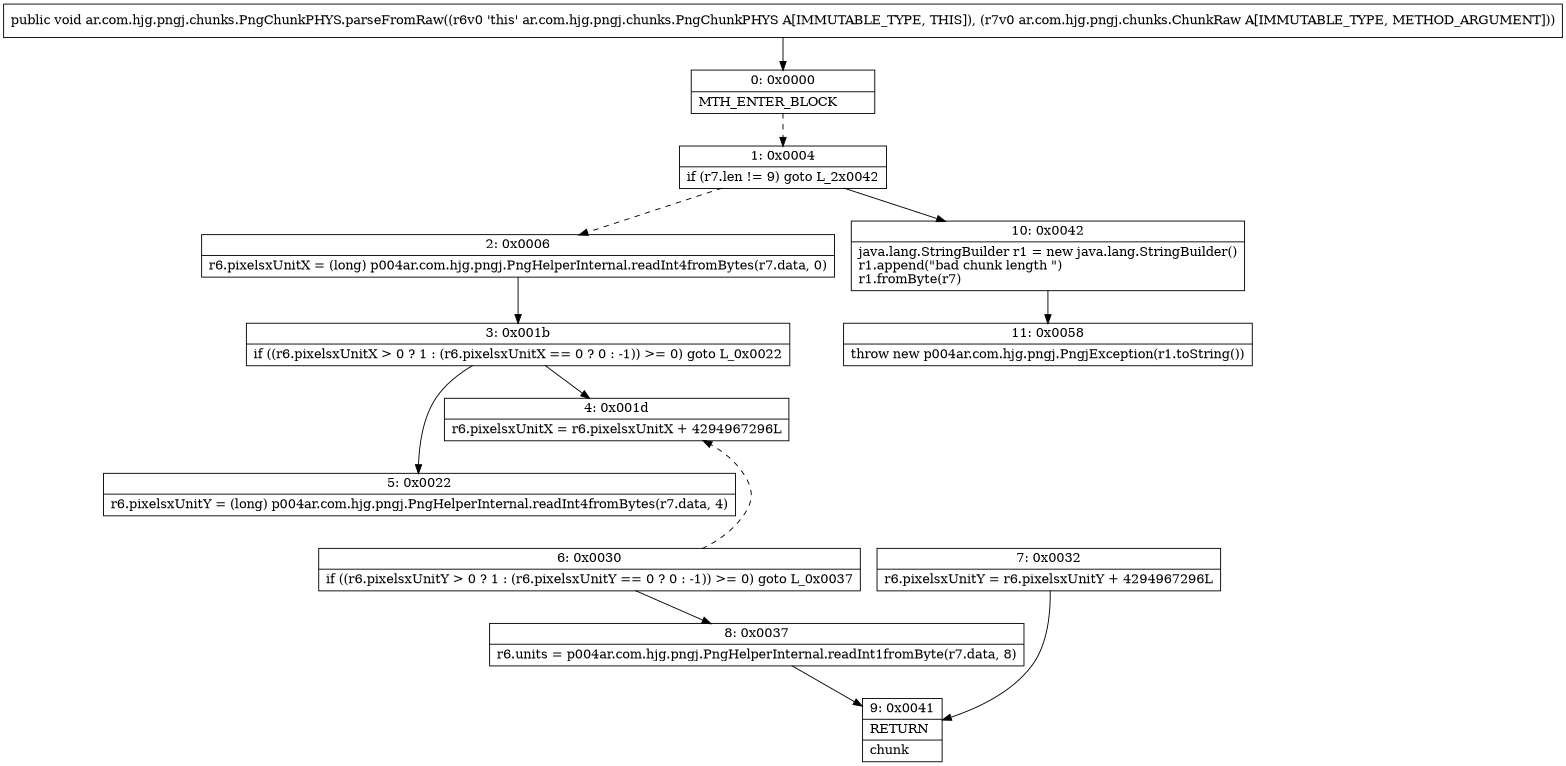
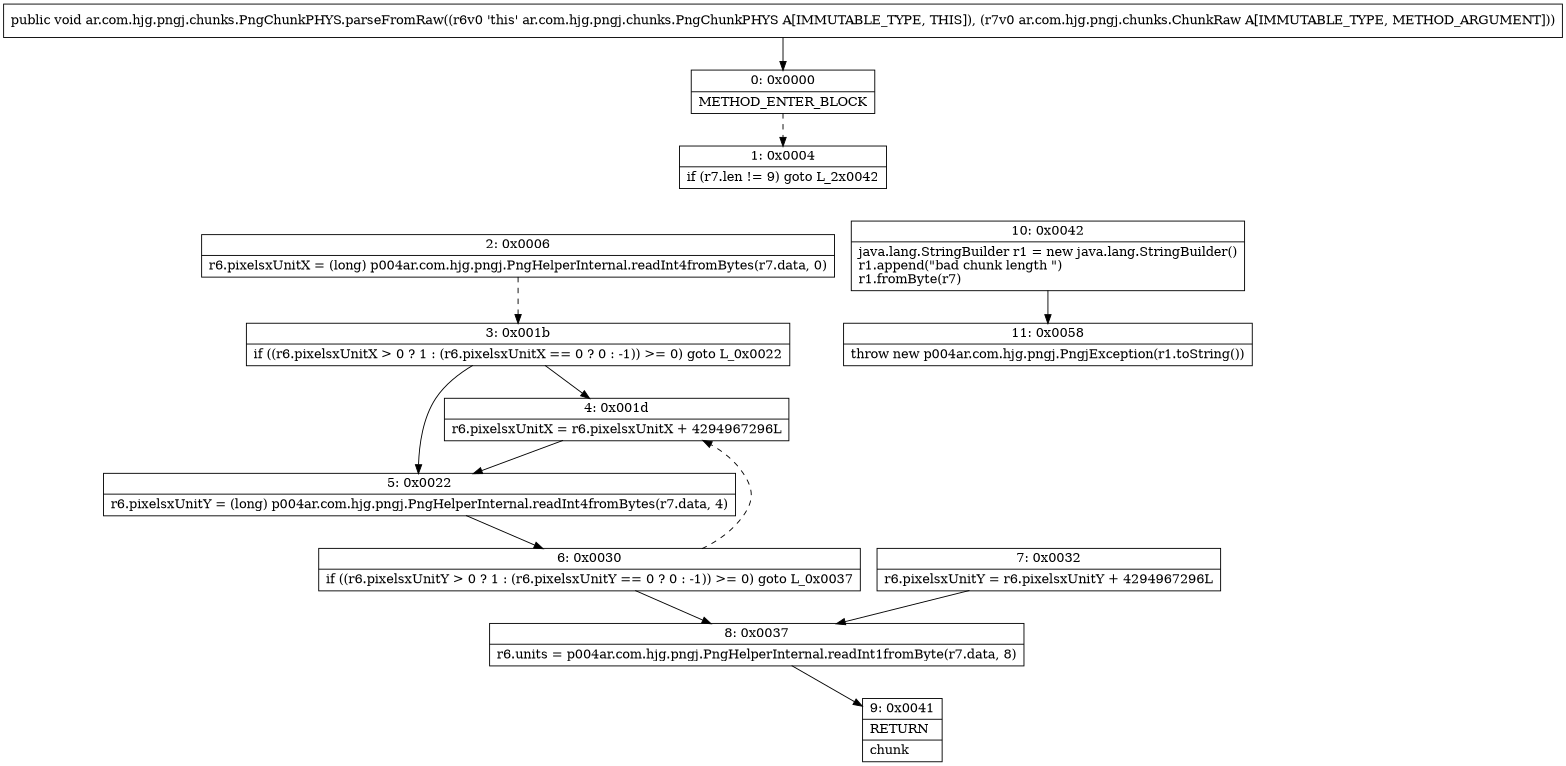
node "0: 0x0000": text "MTH_ENTER_BLOCK" -> "METHOD_ENTER_BLOCK"
edge "1: 0x0004" -> "10: 0x0042": removed
edge "1: 0x0004" -> "2: 0x0006": removed
edge "2: 0x0006" -> "3: 0x001b": style solid -> dashed
edge "4: 0x001d" -> "5: 0x0022": added
edge "5: 0x0022" -> "6: 0x0030": added
edge "7: 0x0032" -> "9: 0x0041": now "7: 0x0032" -> "8: 0x0037"
